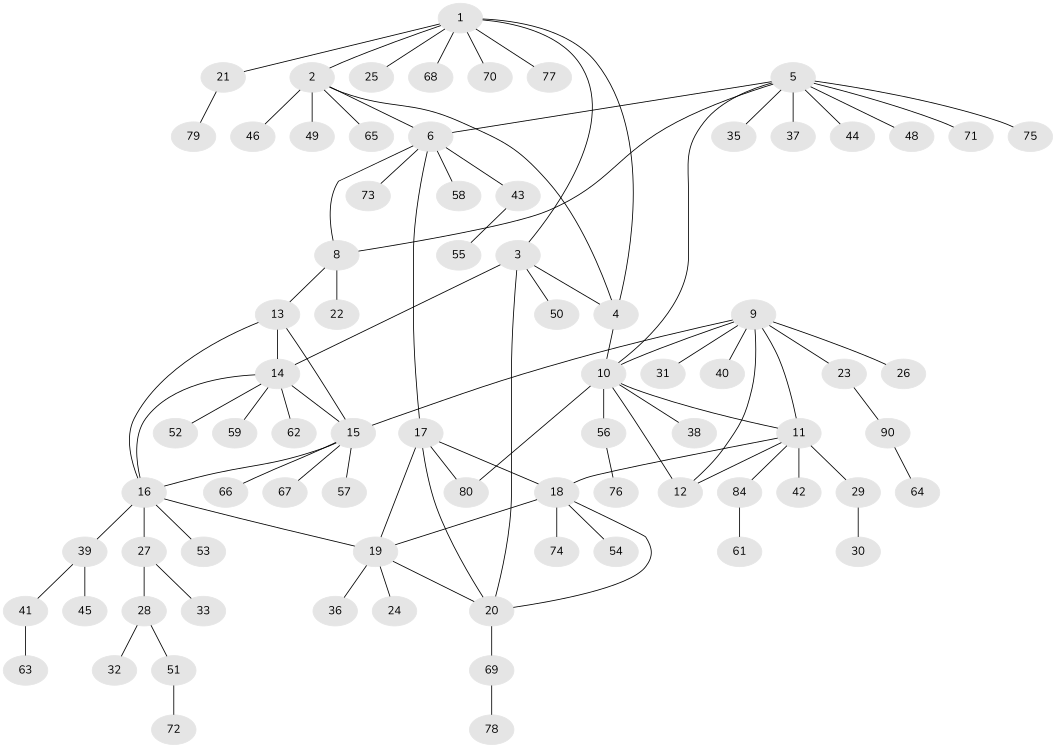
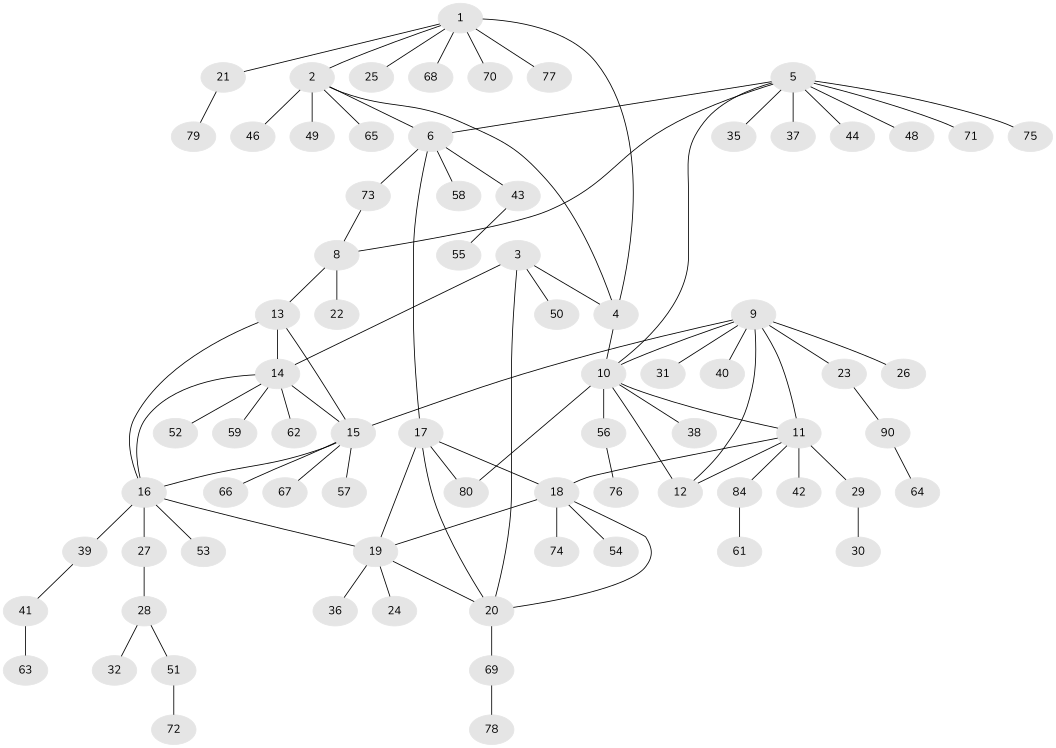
edge "1" -- "3": removed
edge "6" -- "8": now "73" -- "8"
node "45": removed
node "33": removed
